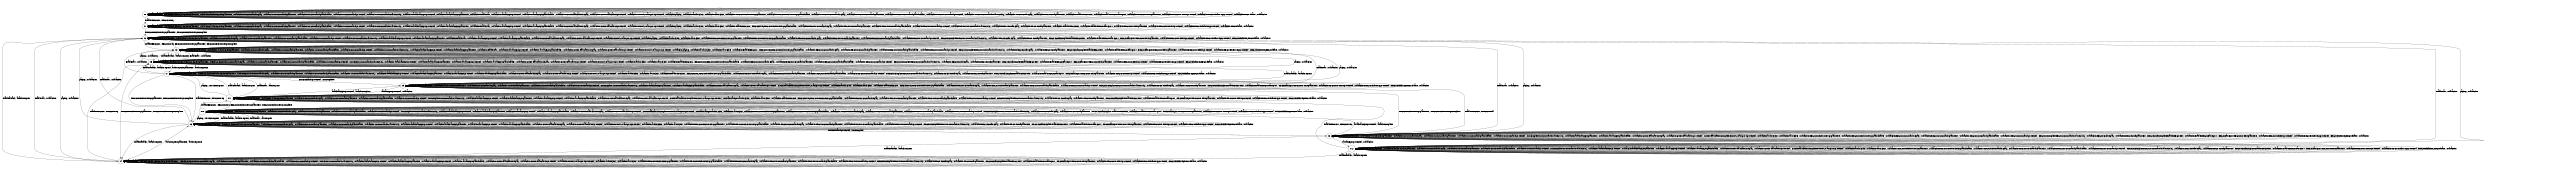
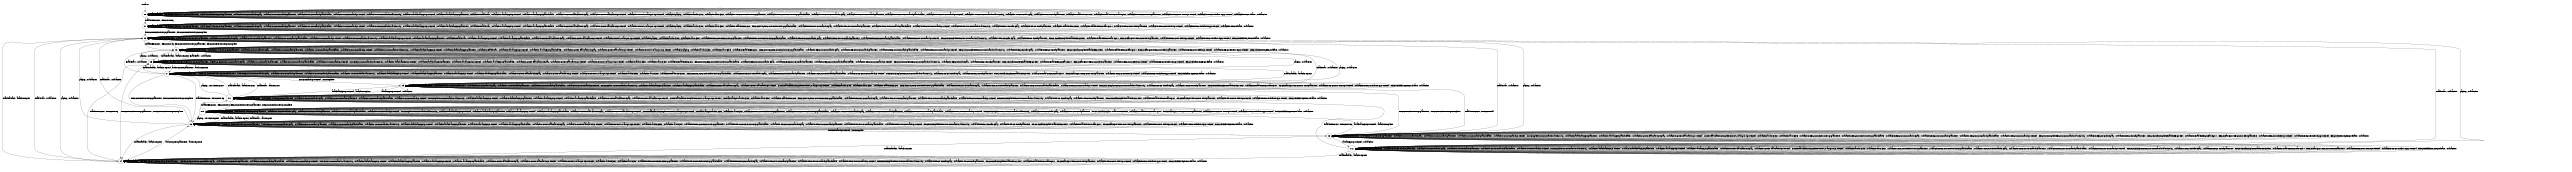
node "__start0": added
